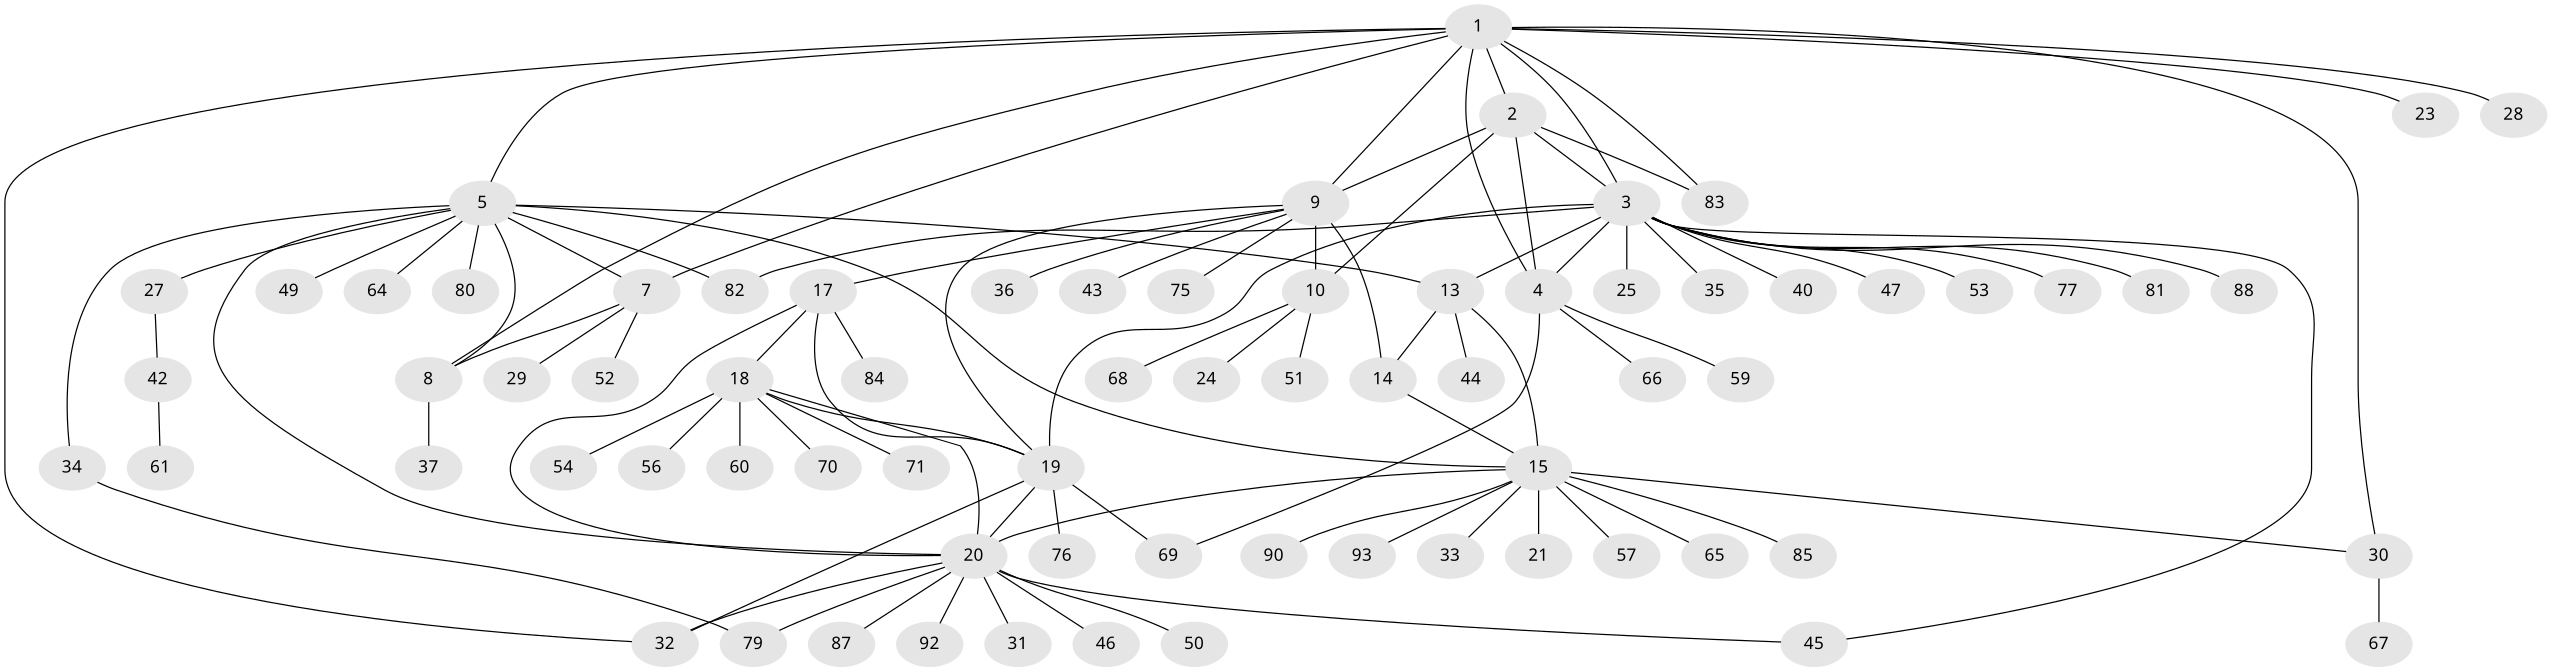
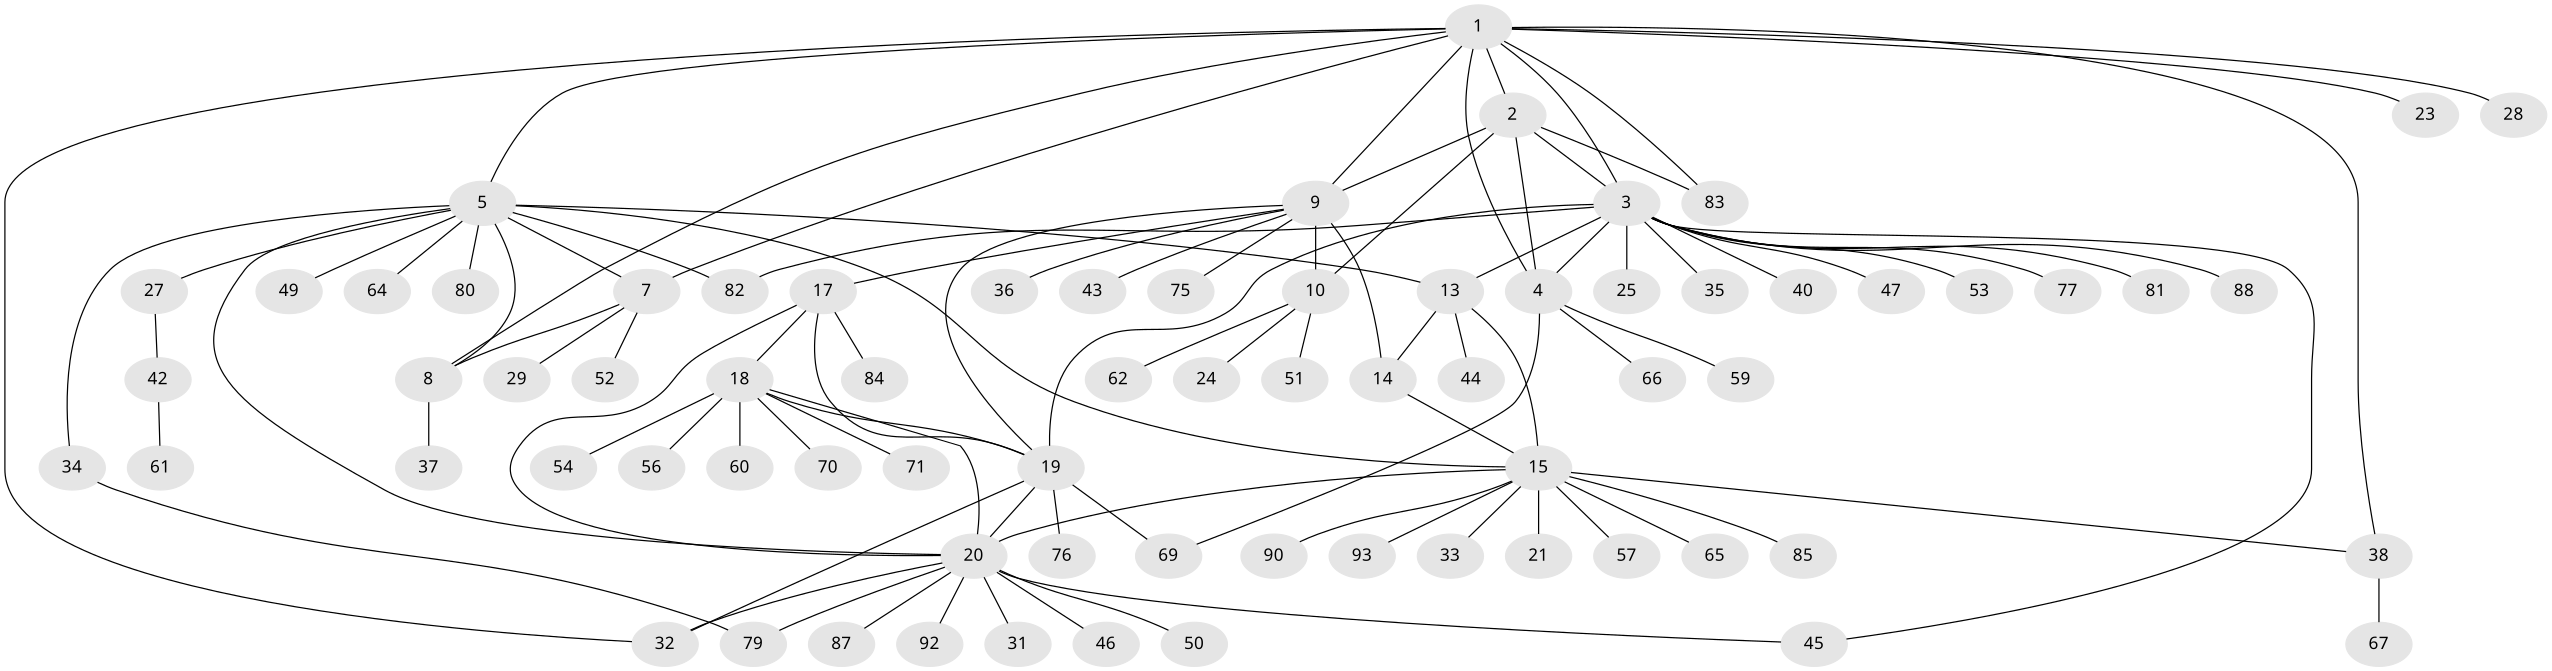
node "68": label "68" -> "62"
node "30": label "30" -> "38"
